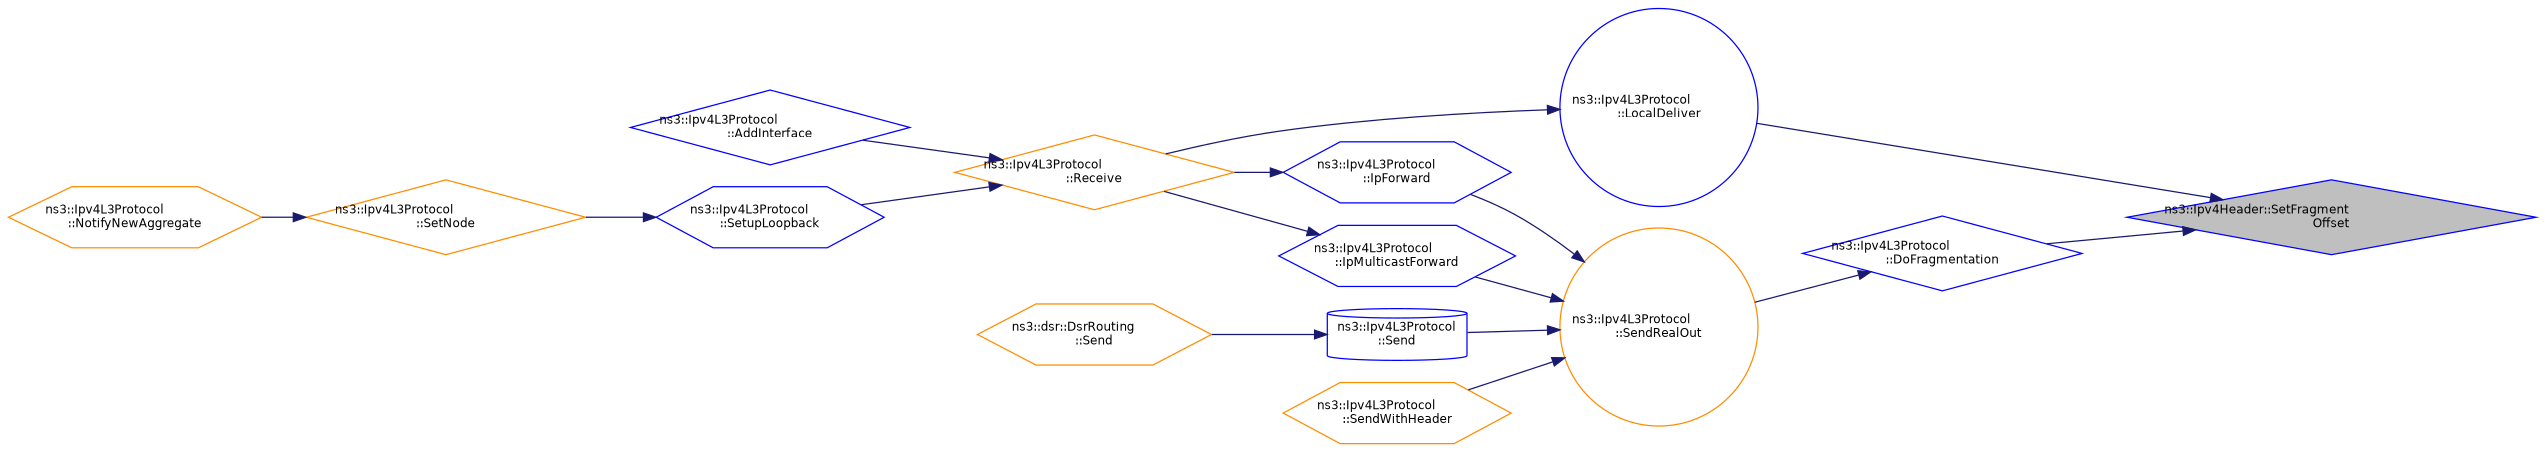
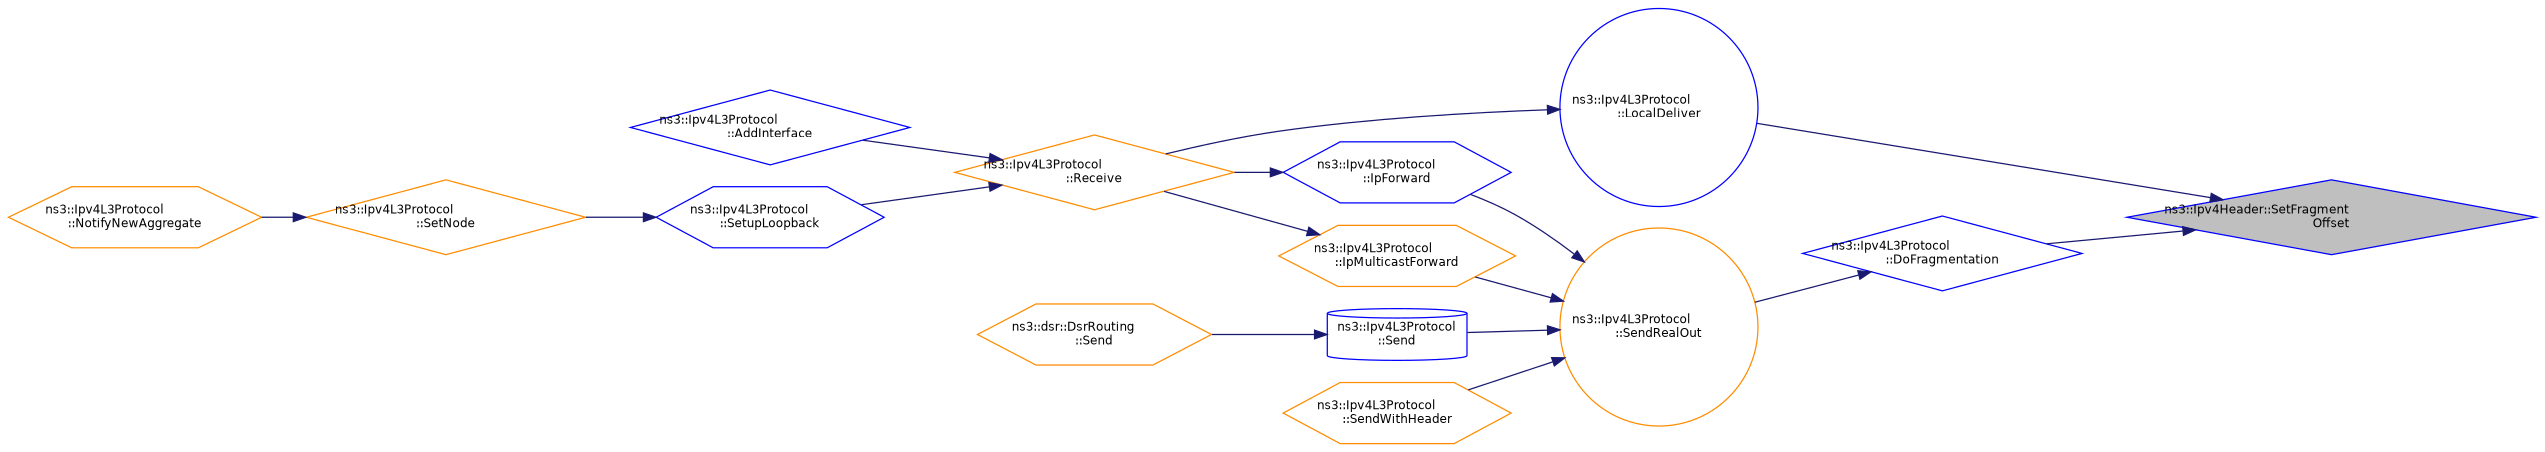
node "ns3::Ipv4L3Protocol ::IpMulticastForward": color blue -> darkorange
